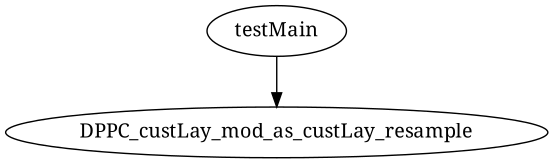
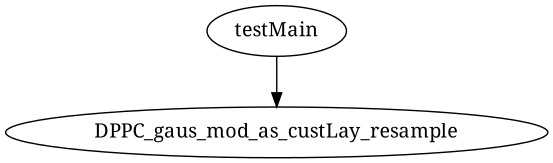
node "DPPC_custLay_mod_as_custLay_resample": label "DPPC_custLay_mod_as_custLay_resample" -> "DPPC_gaus_mod_as_custLay_resample"
